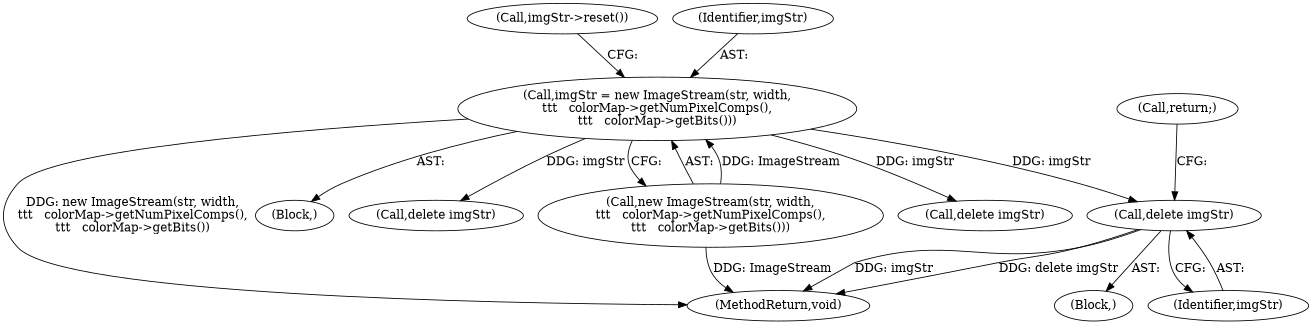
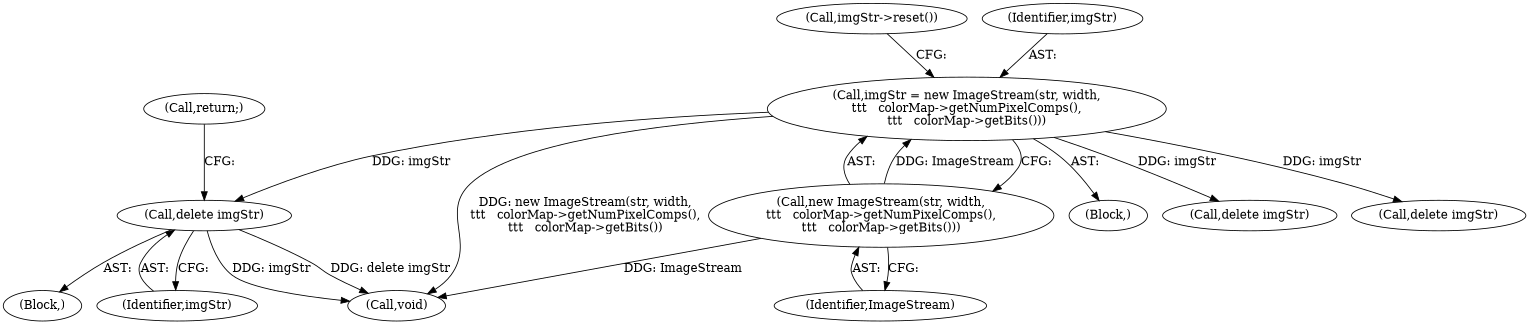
node "(MethodReturn,void)": label "(MethodReturn,void)" -> "(Call,void)"
node "(Identifier,ImageStream)": added
